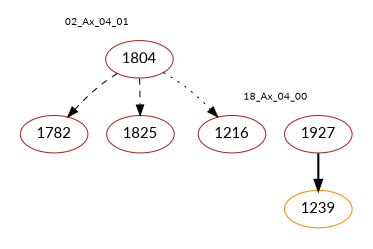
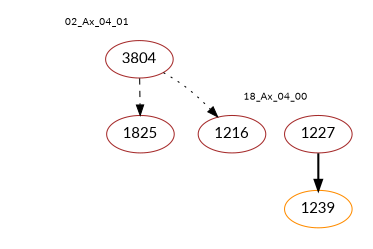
node "1804": label "1804" -> "3804"
node "1782": removed
node "1927": label "1927" -> "1227"
